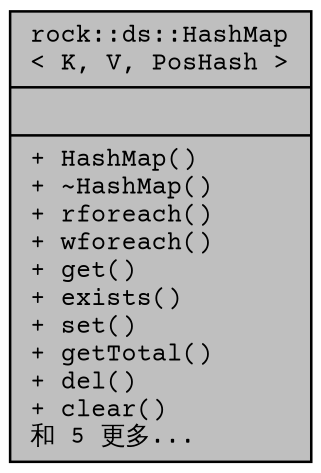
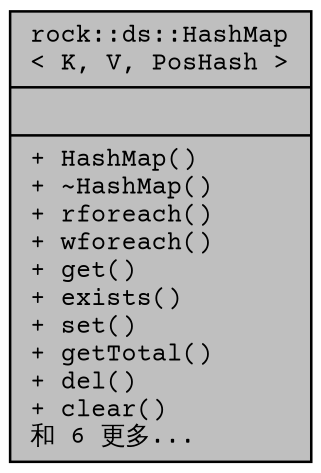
node "rock::ds::HashMap": text "和 5 更多..." -> "和 6 更多..."
